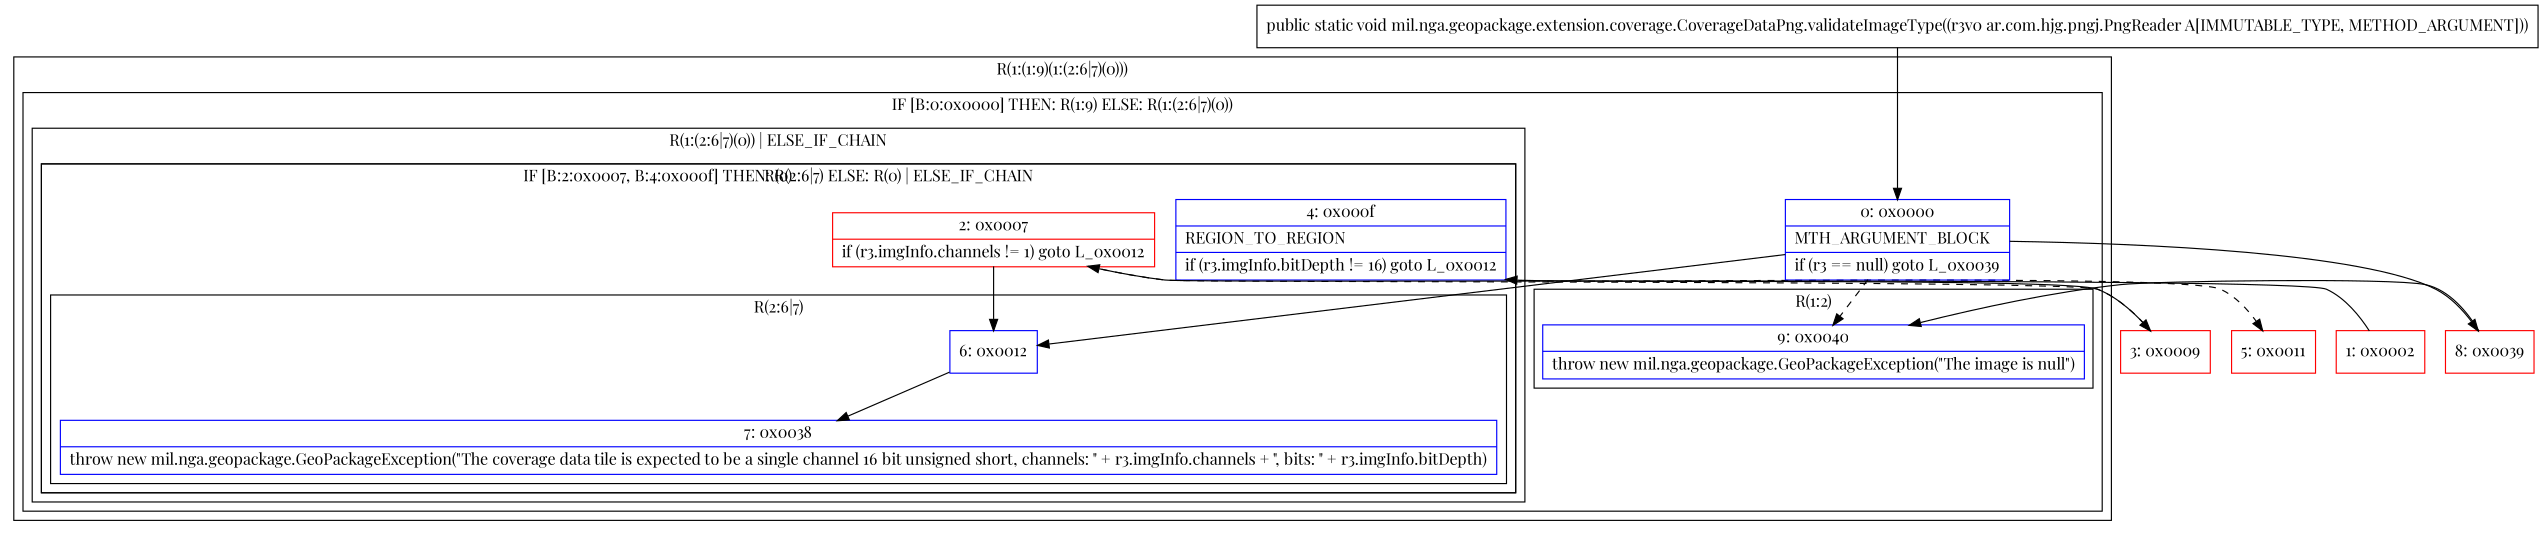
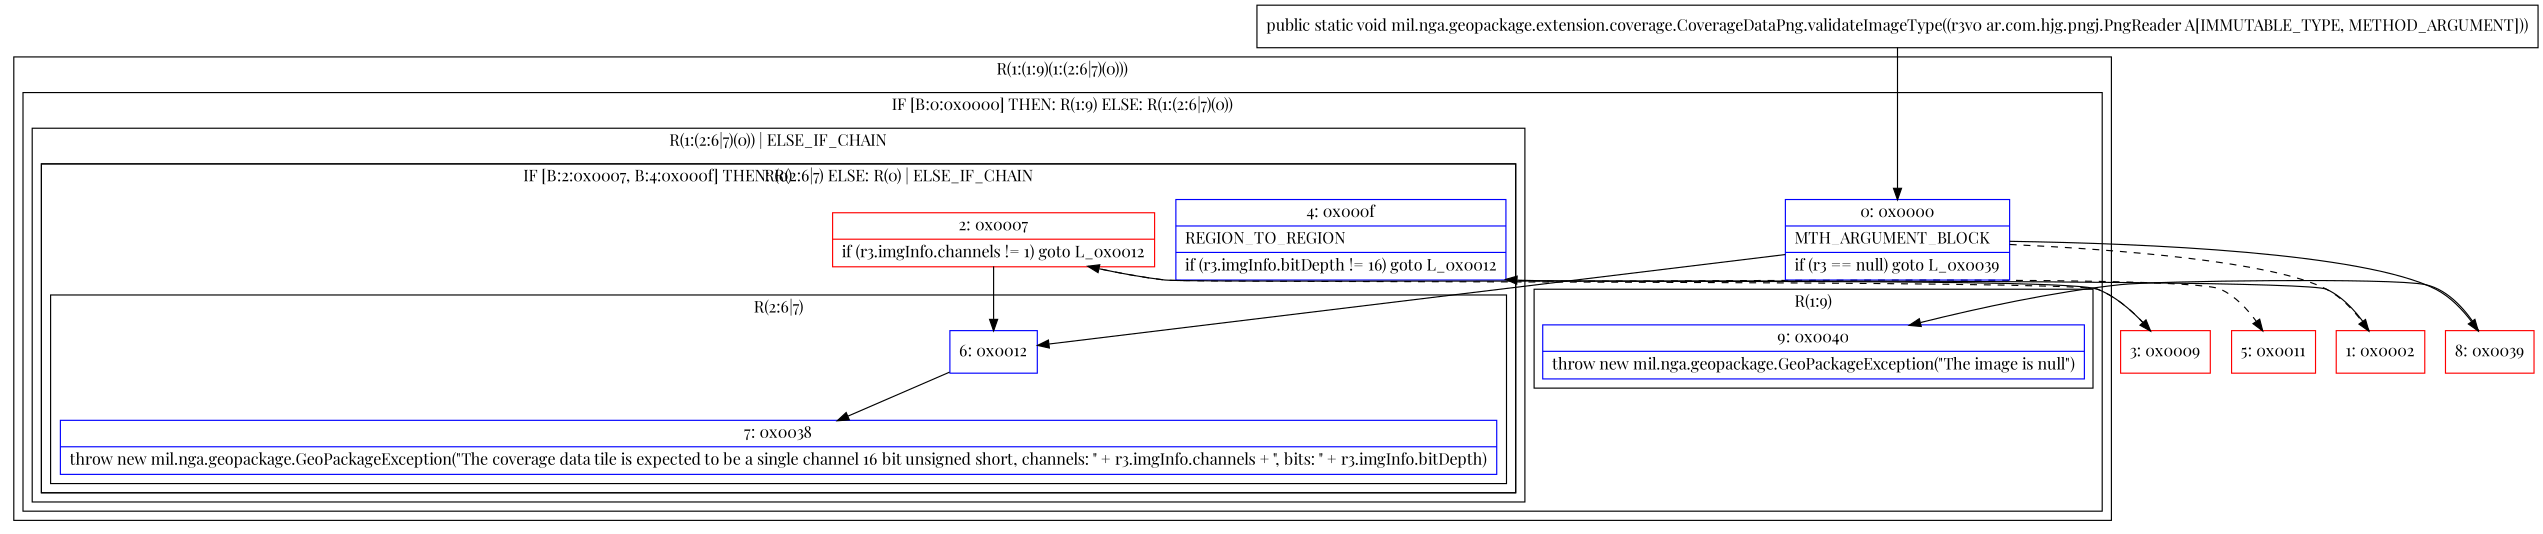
edge "0: 0x0000" -> "9: 0x0040": now "0: 0x0000" -> "1: 0x0002"
cluster "R(1:2)": label "R(1:2)" -> "R(1:9)"
